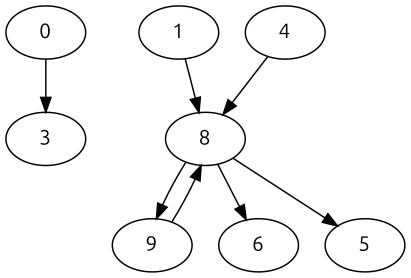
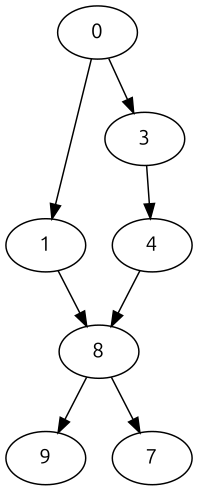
edge "0" -> "1": added
edge "3" -> "4": added
edge "9" -> "8": removed
node "6": removed
node "5": label "5" -> "7"
